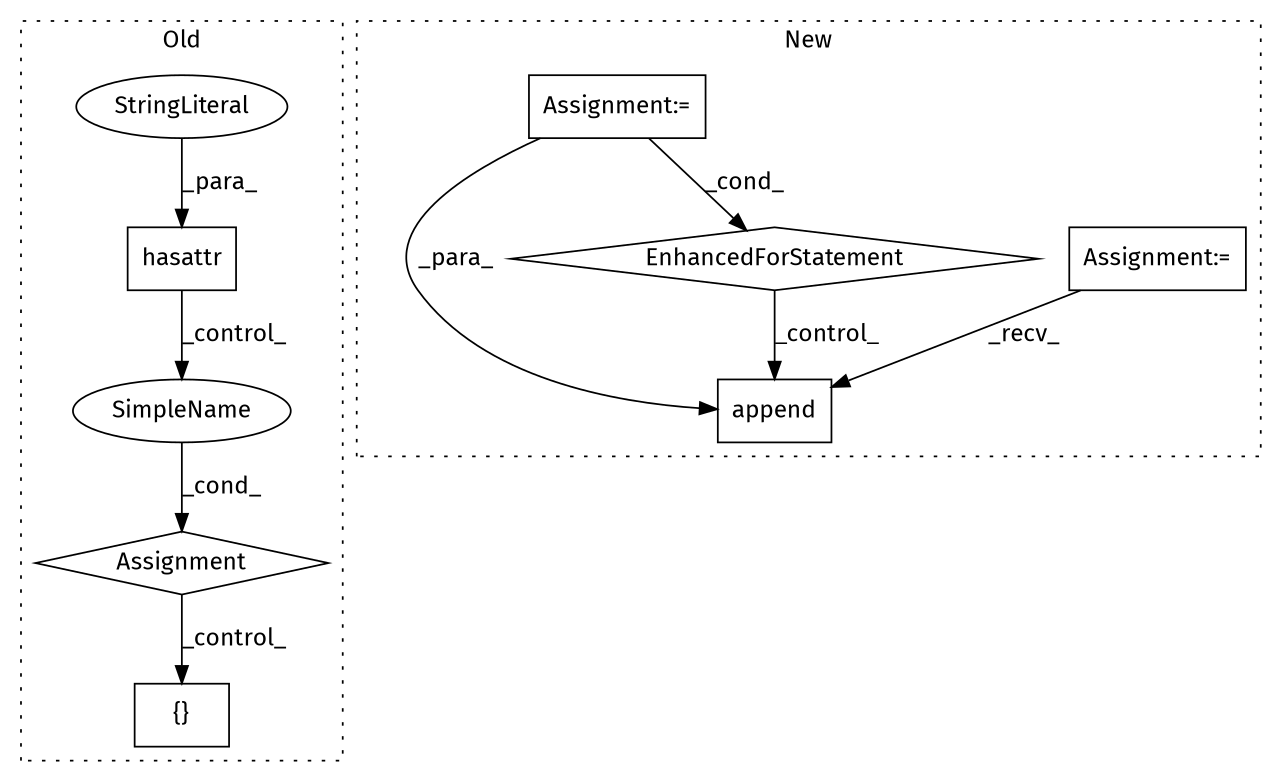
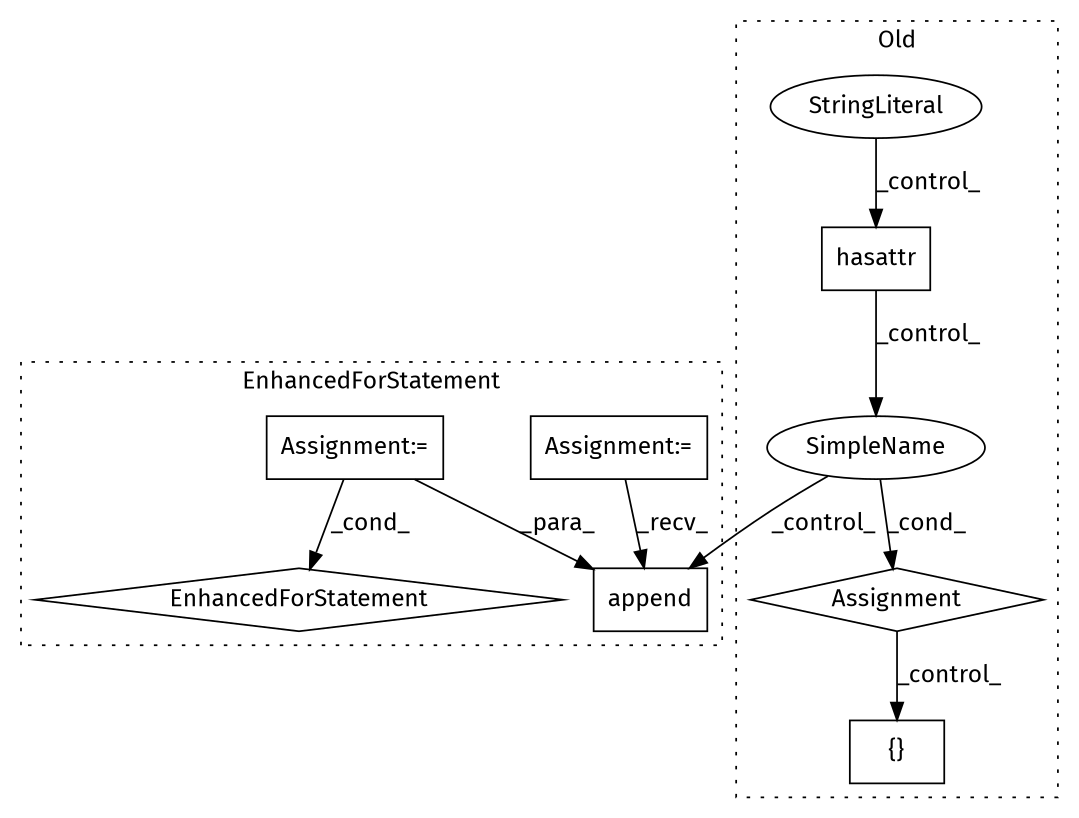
cluster "New": label "New" -> "EnhancedForStatement"
edge "StringLiteral" -> "hasattr": label "_para_" -> "_control_"
edge "EnhancedForStatement" -> "append": now "SimpleName" -> "append"
